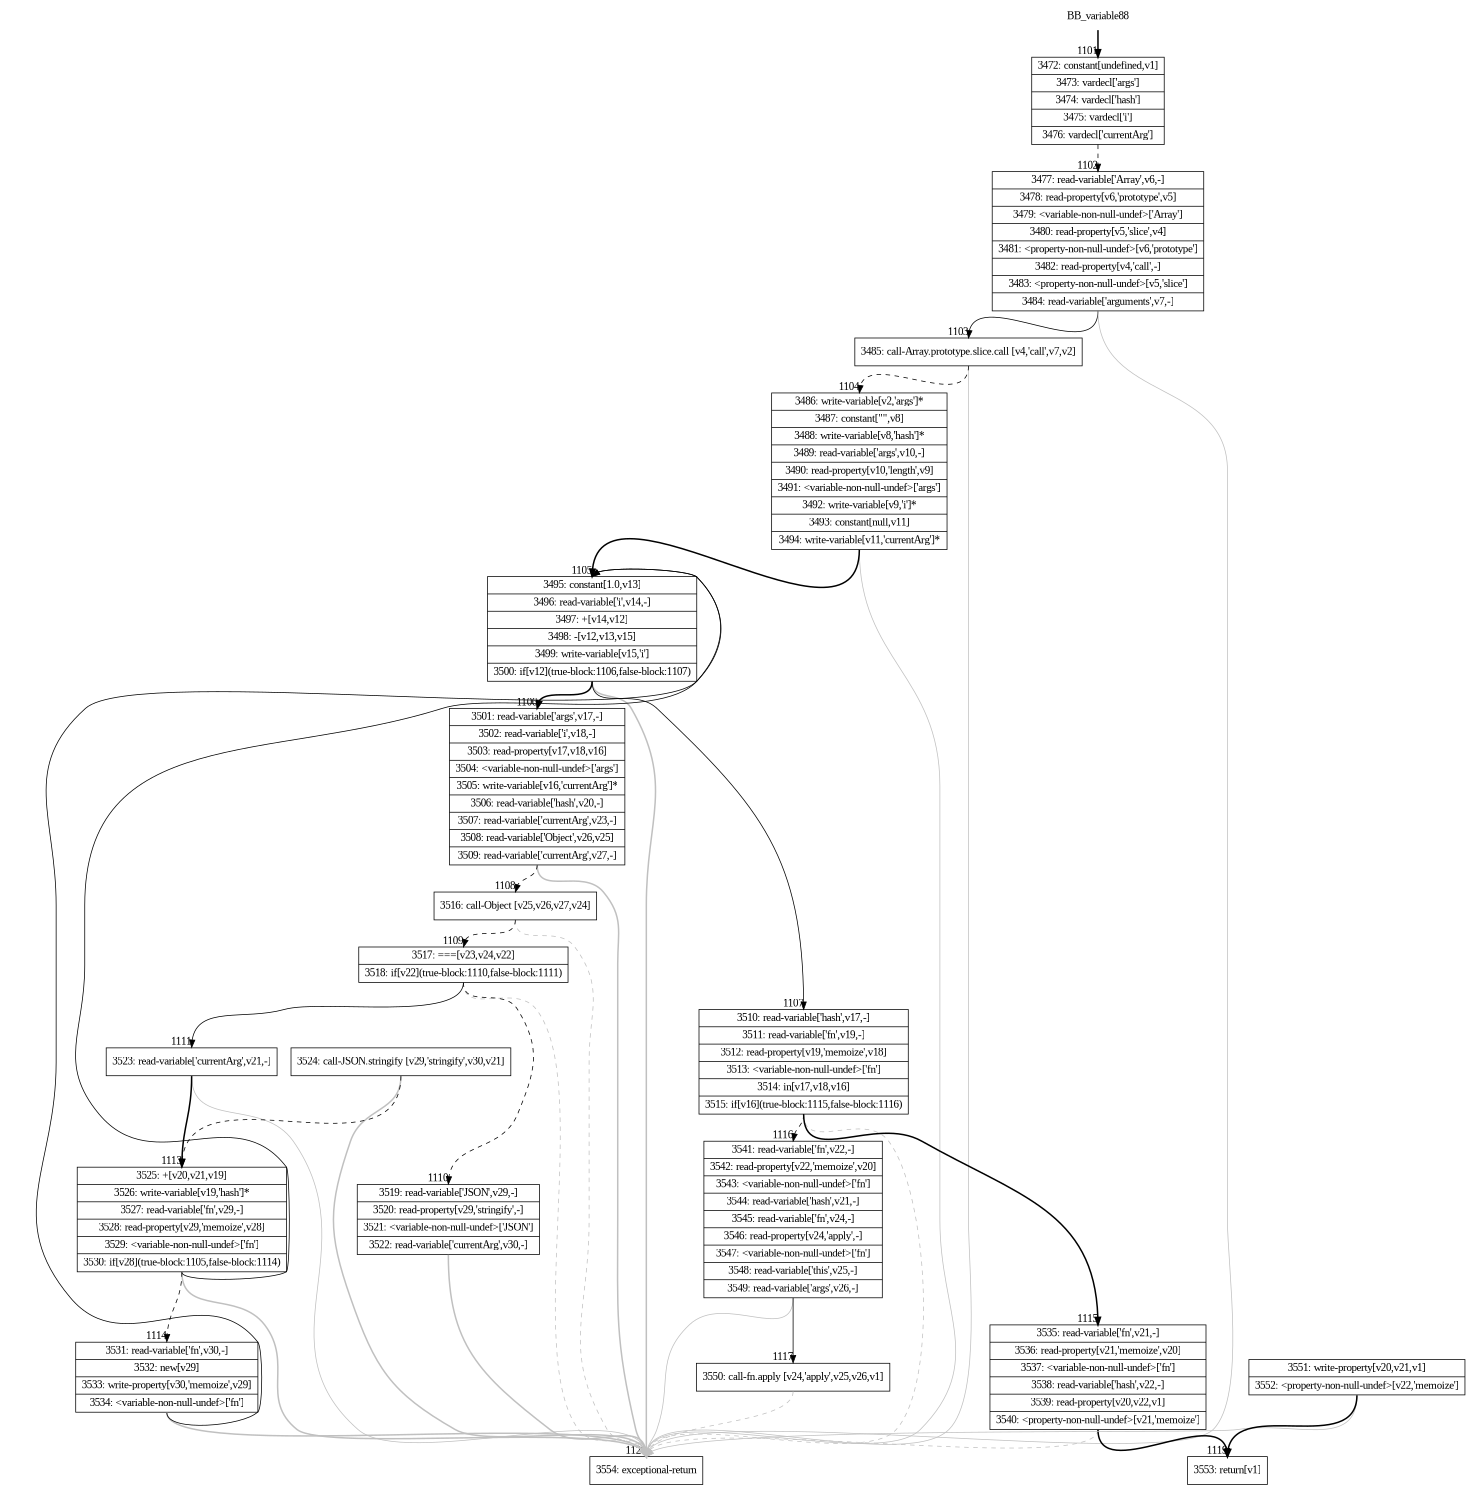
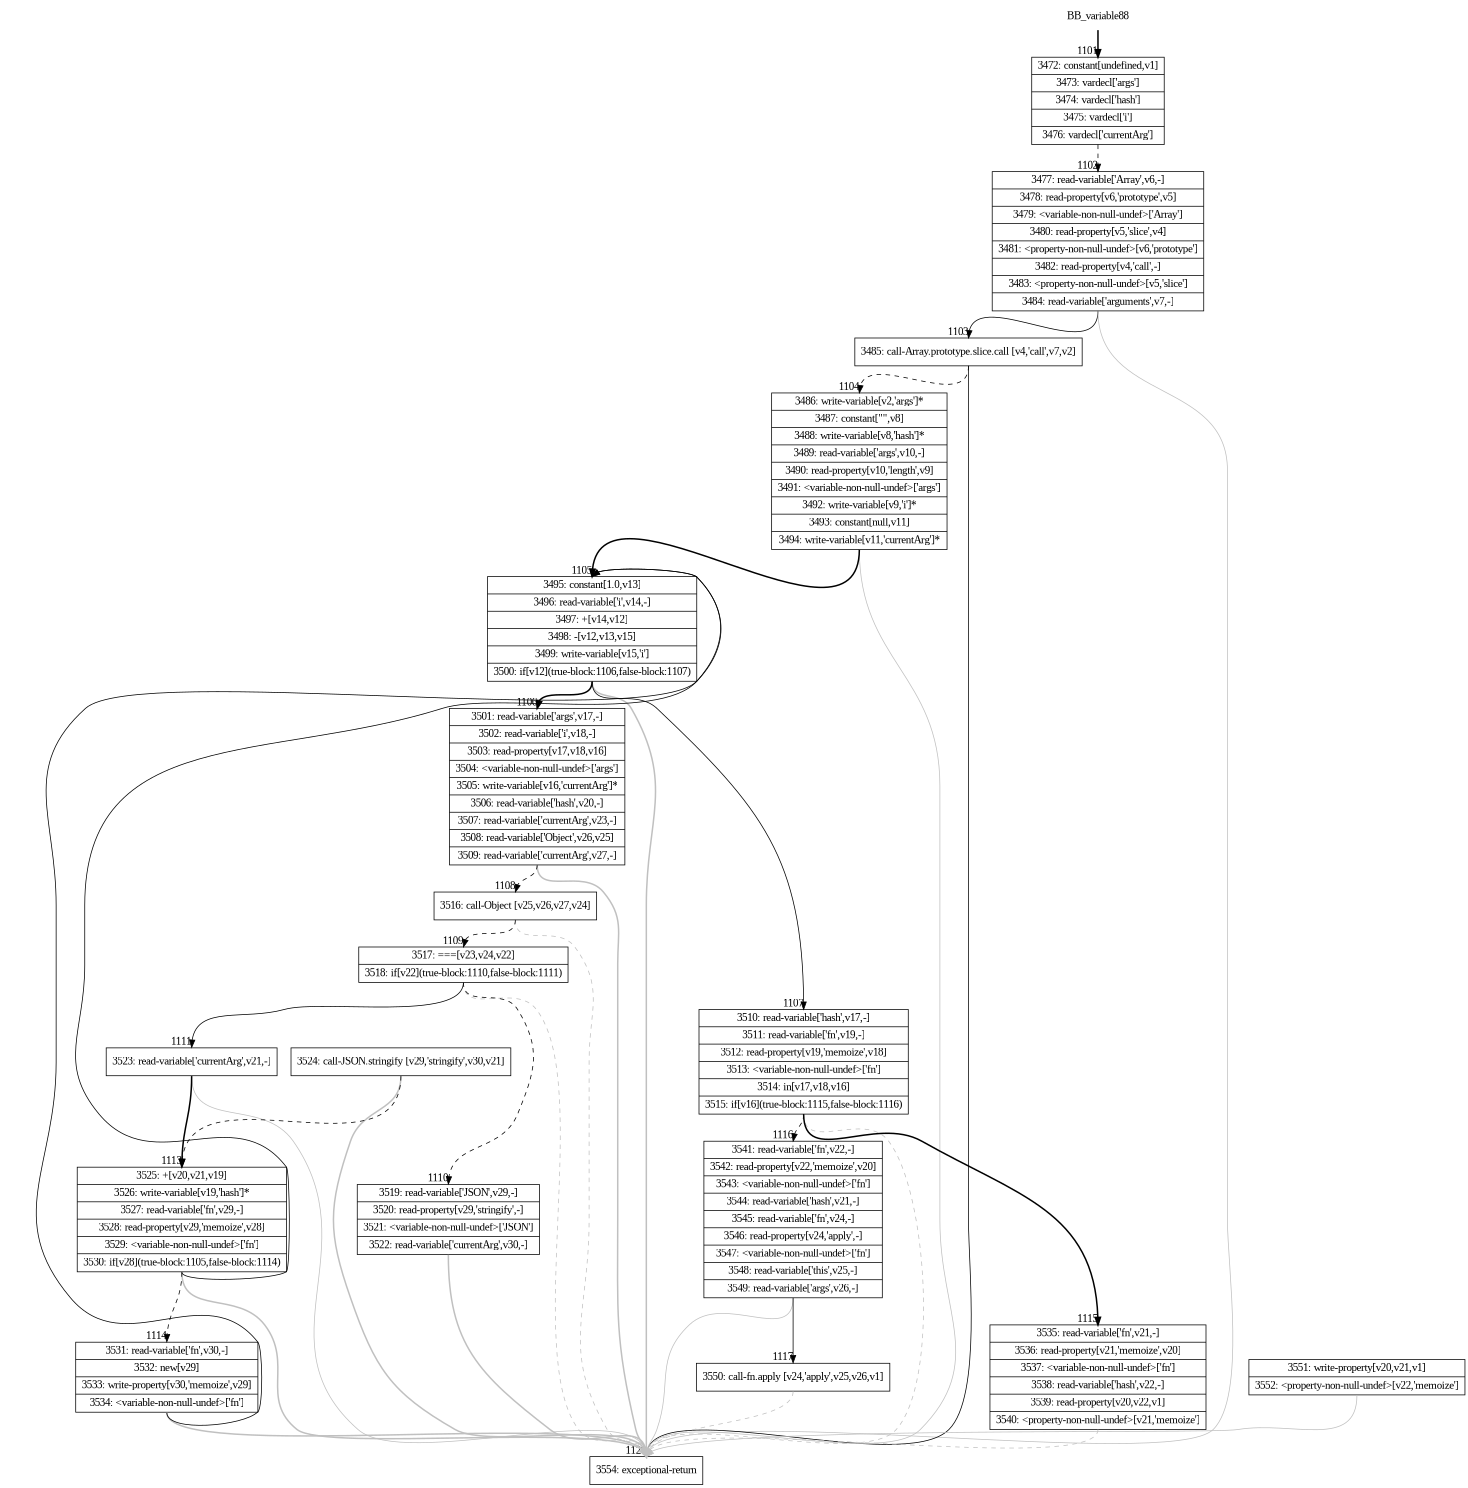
edge "3485: call-Array.prototype.slice.call [v4,'call',v7,v2]" -> "3554: exceptional-return": color gray -> black
node "3553: return[v1]": removed
